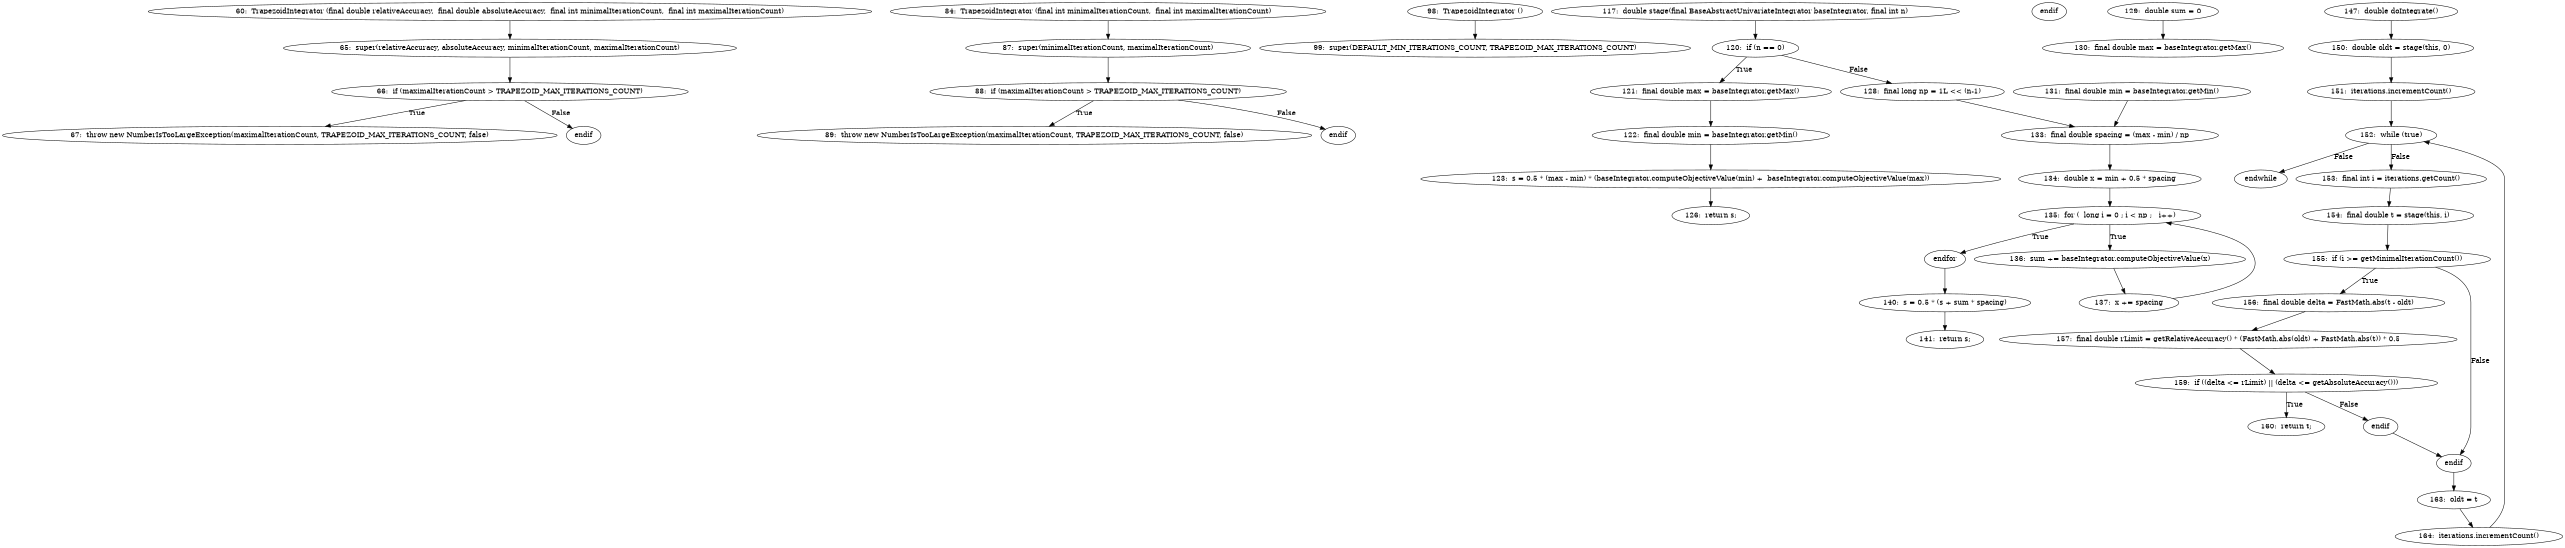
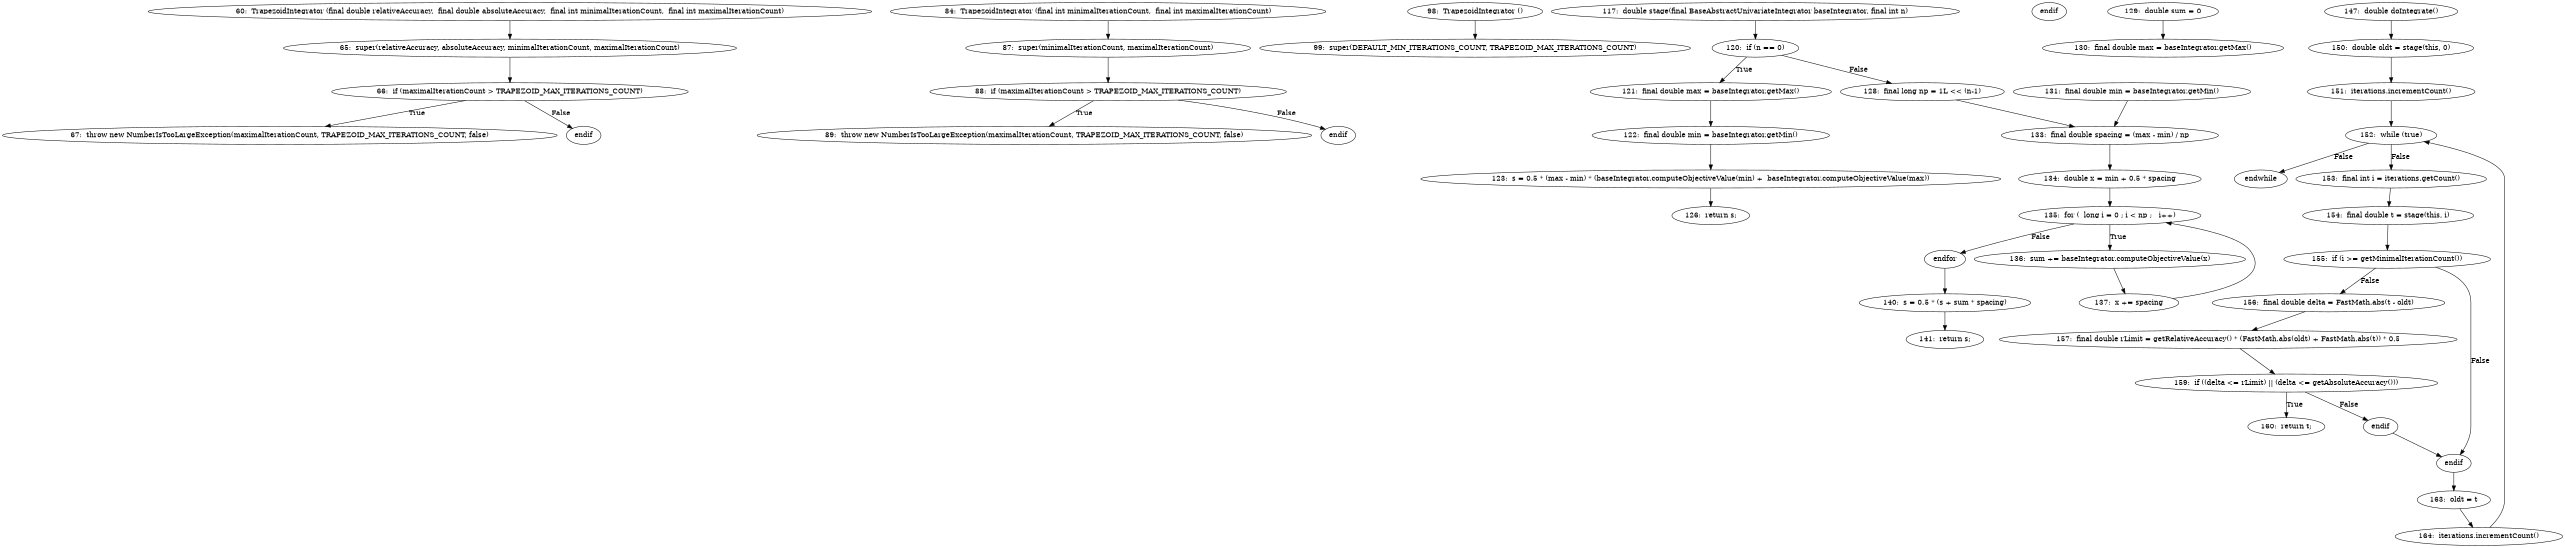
edge "135:  for (  long i = 0 ; i < np ;   i++)" -> "endfor": label "True" -> "False"
edge "155:  if (i >= getMinimalIterationCount())" -> "156:  final double delta = FastMath.abs(t - oldt)": label "True" -> "False"
